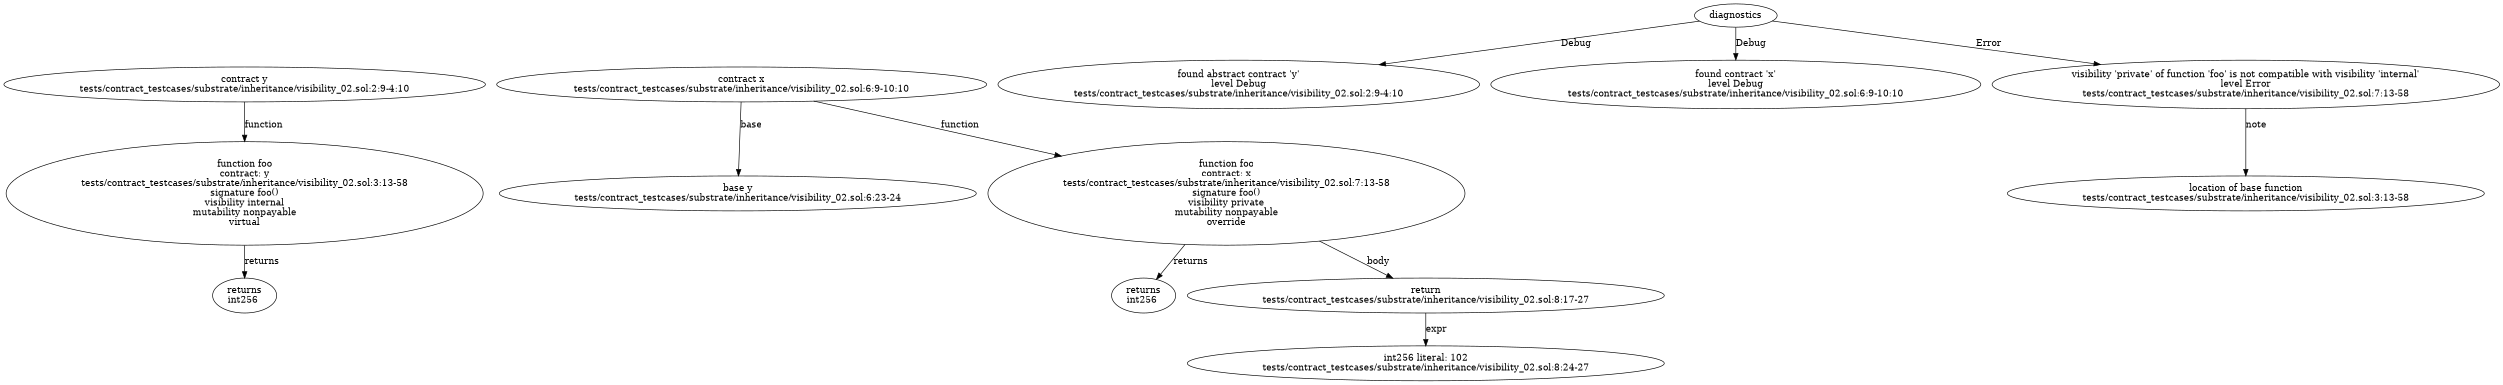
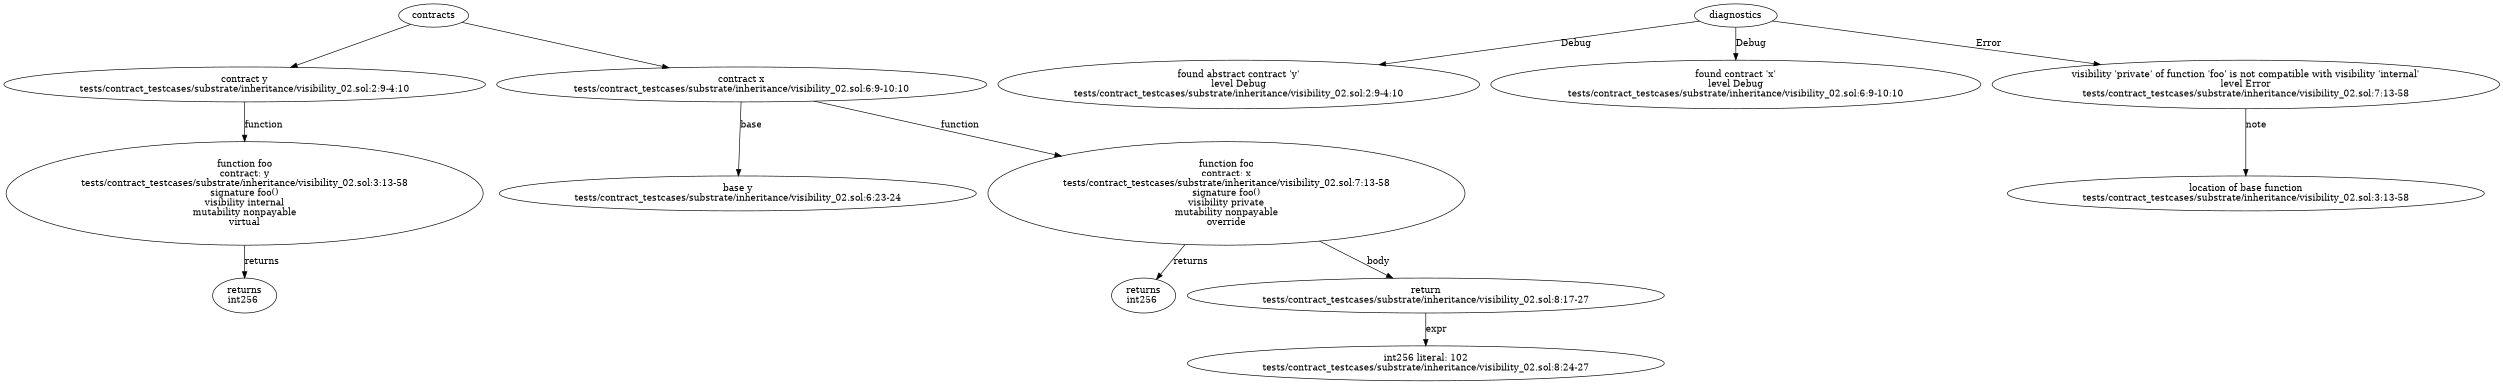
node "contracts": added
